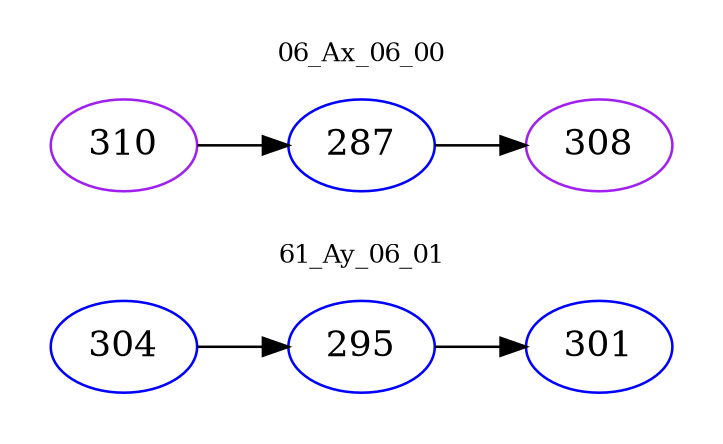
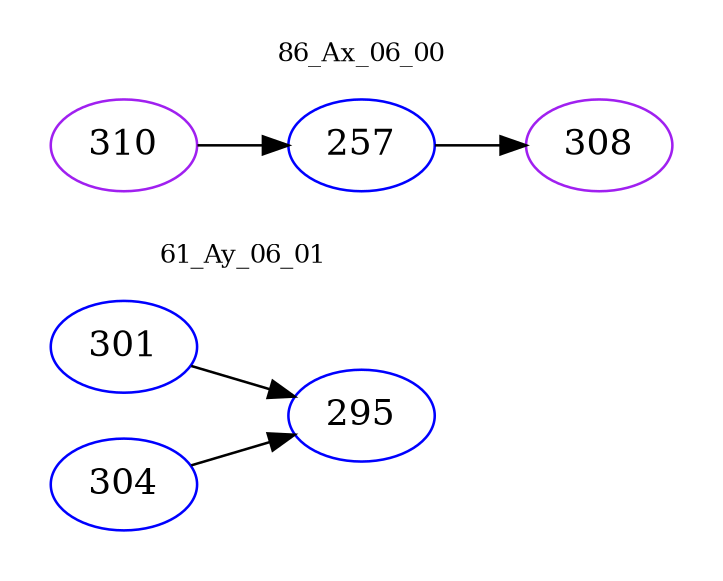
cluster "06_Ax_06_00": label "06_Ax_06_00" -> "86_Ax_06_00"
node "287": label "287" -> "257"
edge "295" -> "301": reversed
